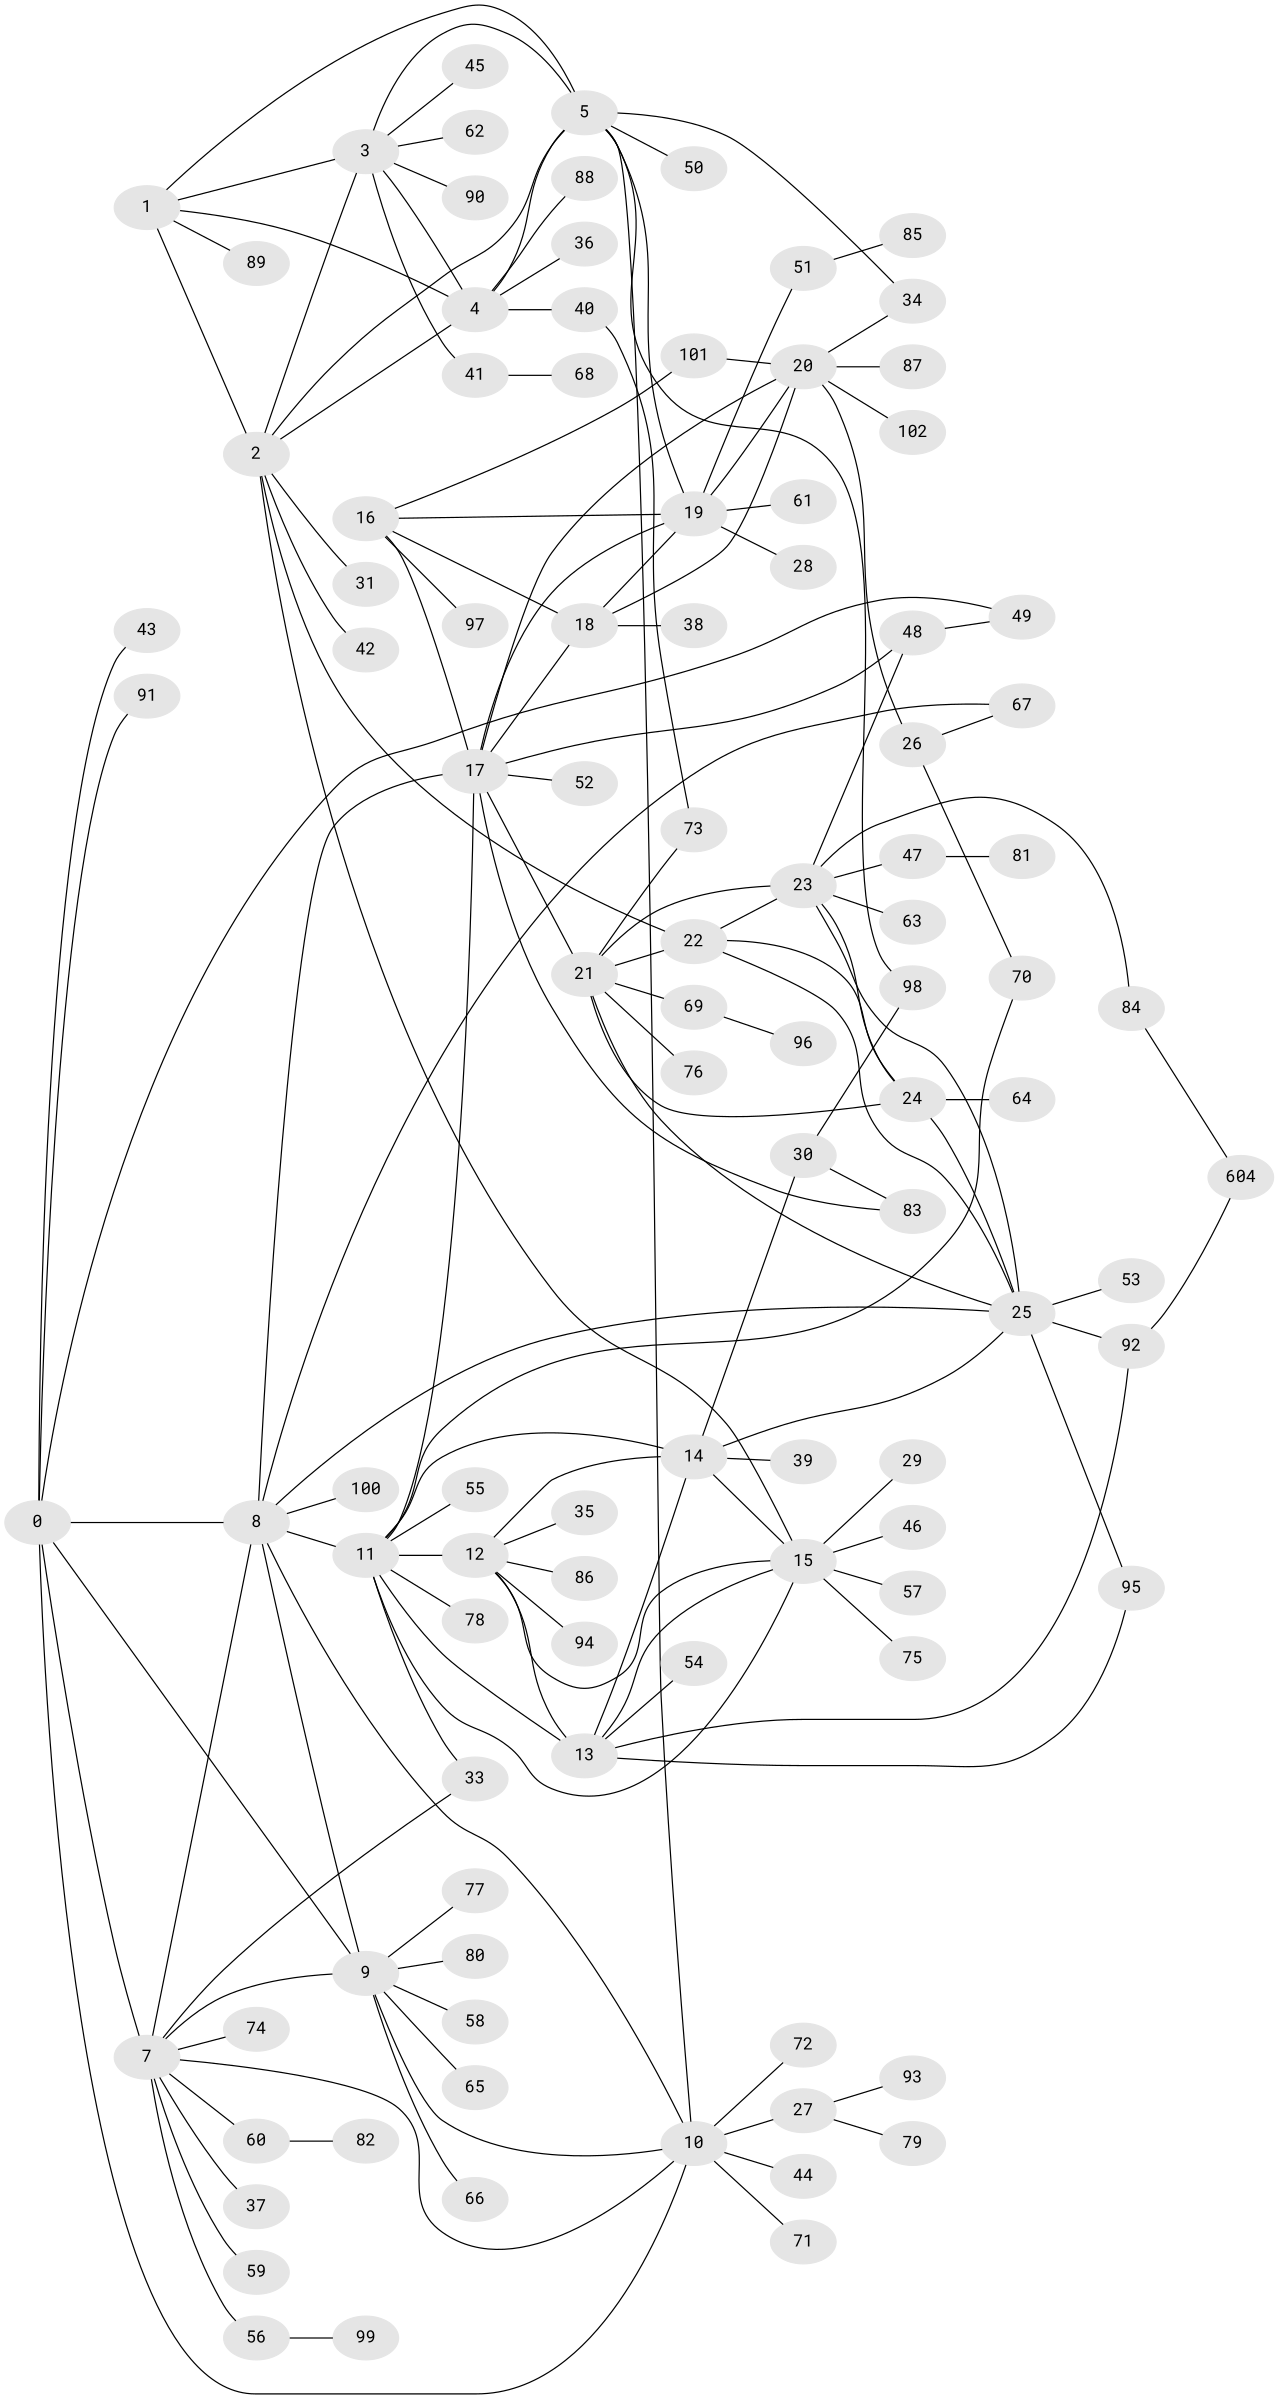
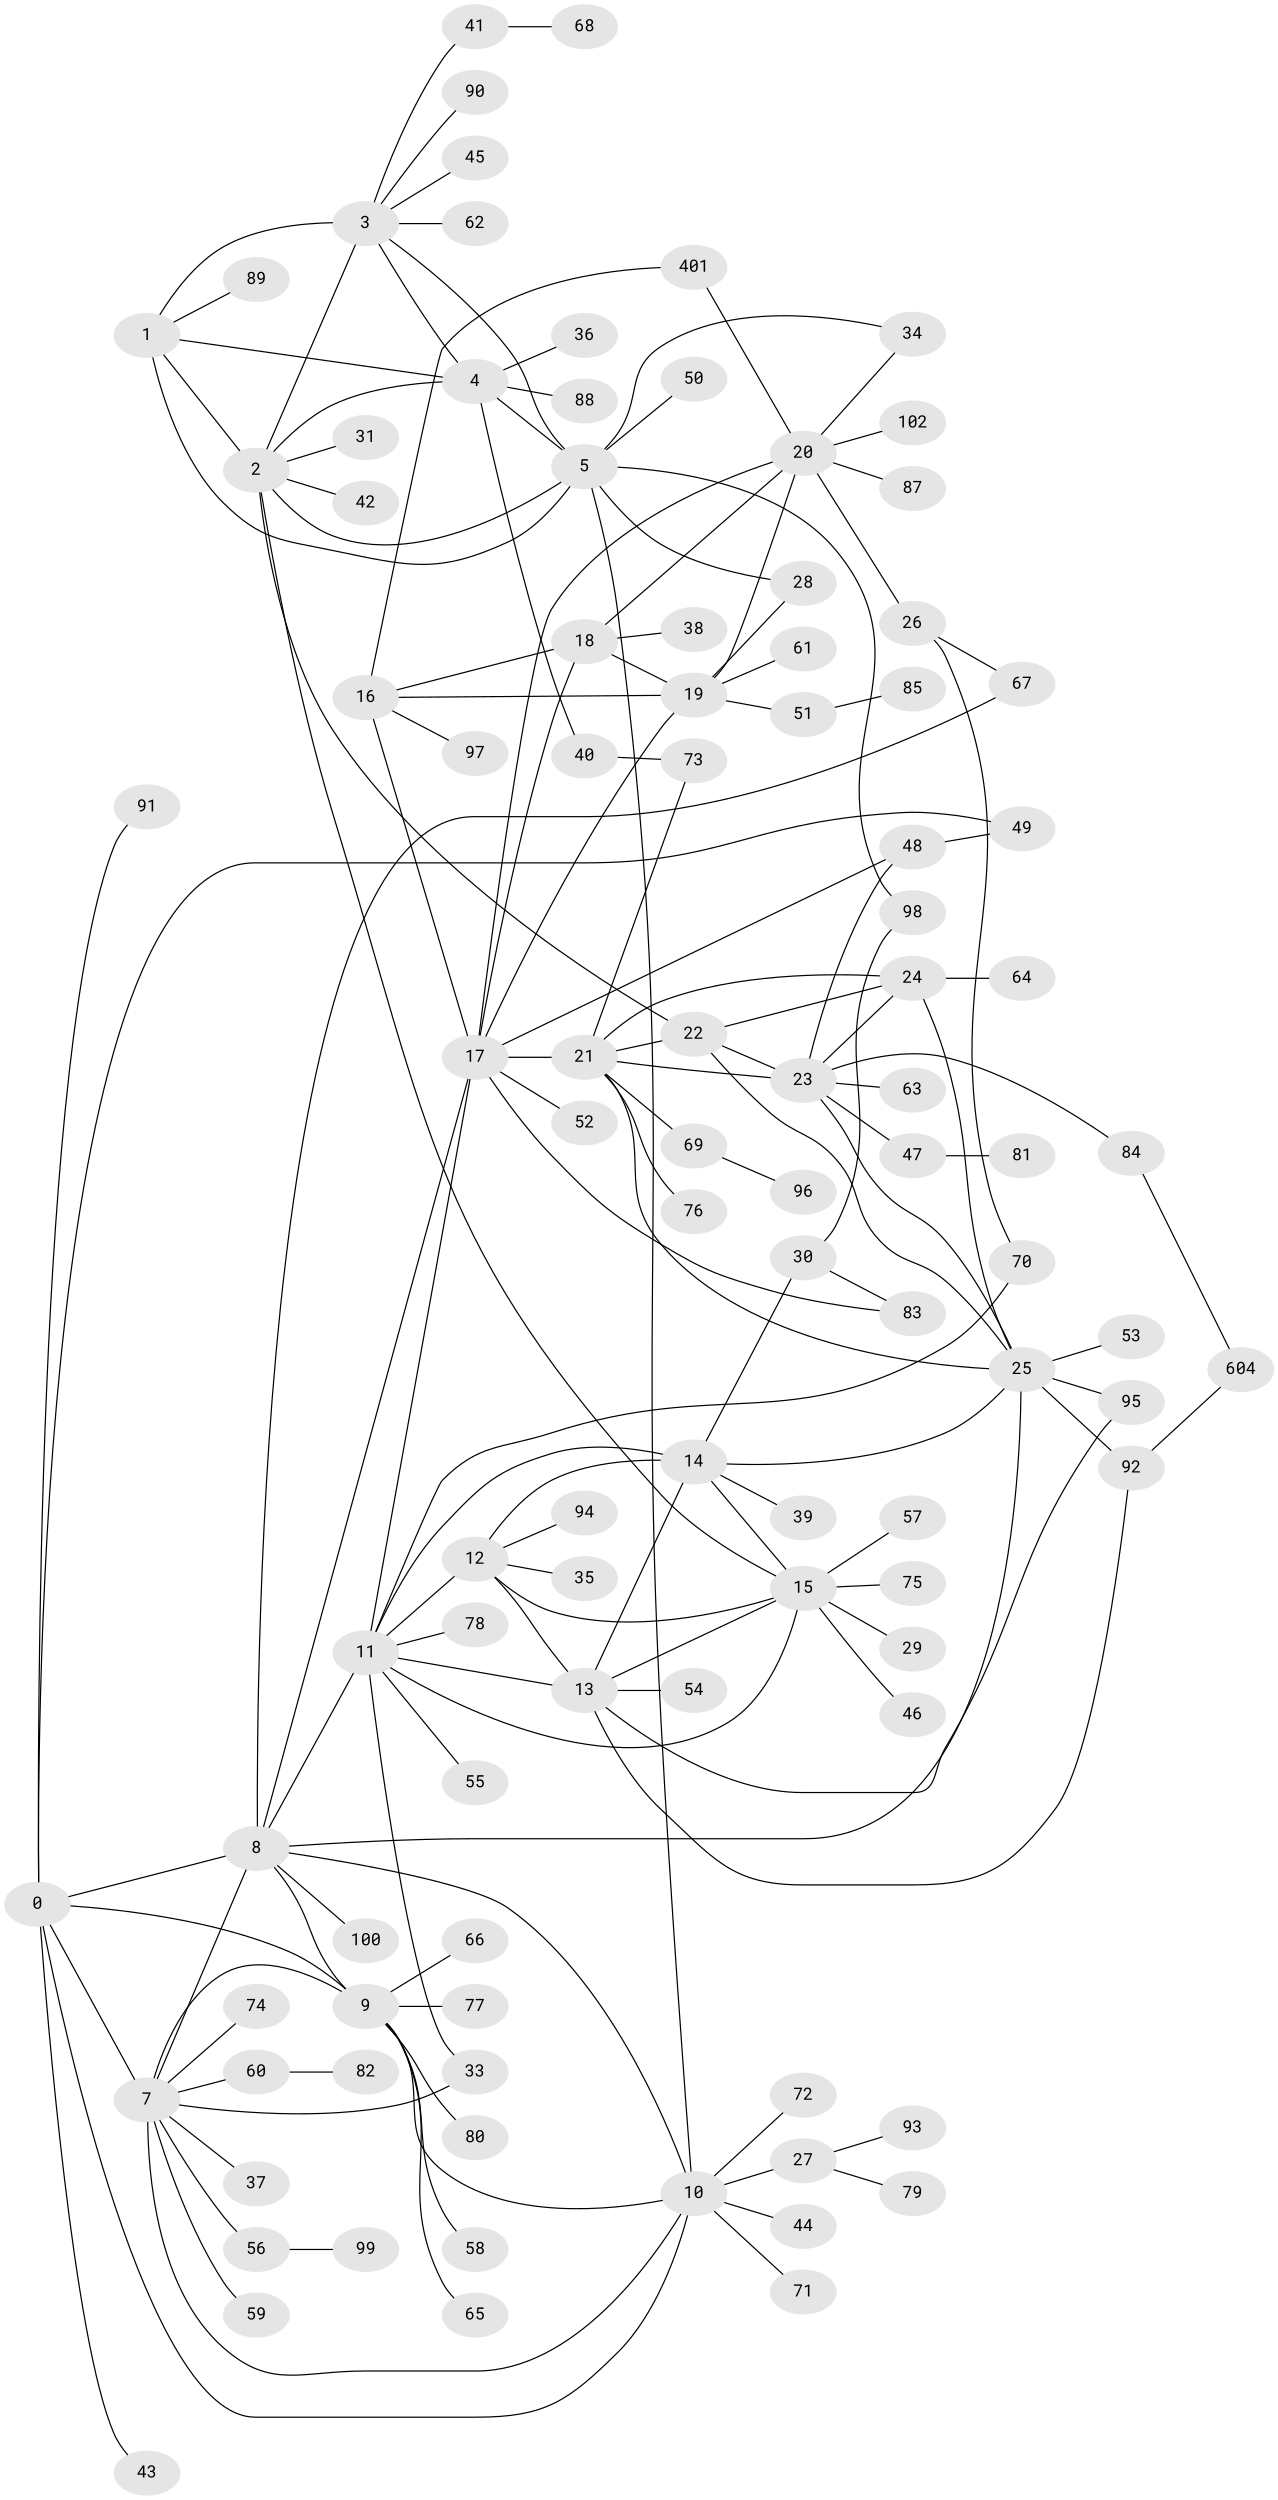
edge "5" -- "19": now "5" -- "28"
node "101": label "101" -> "401"
node "86": removed
